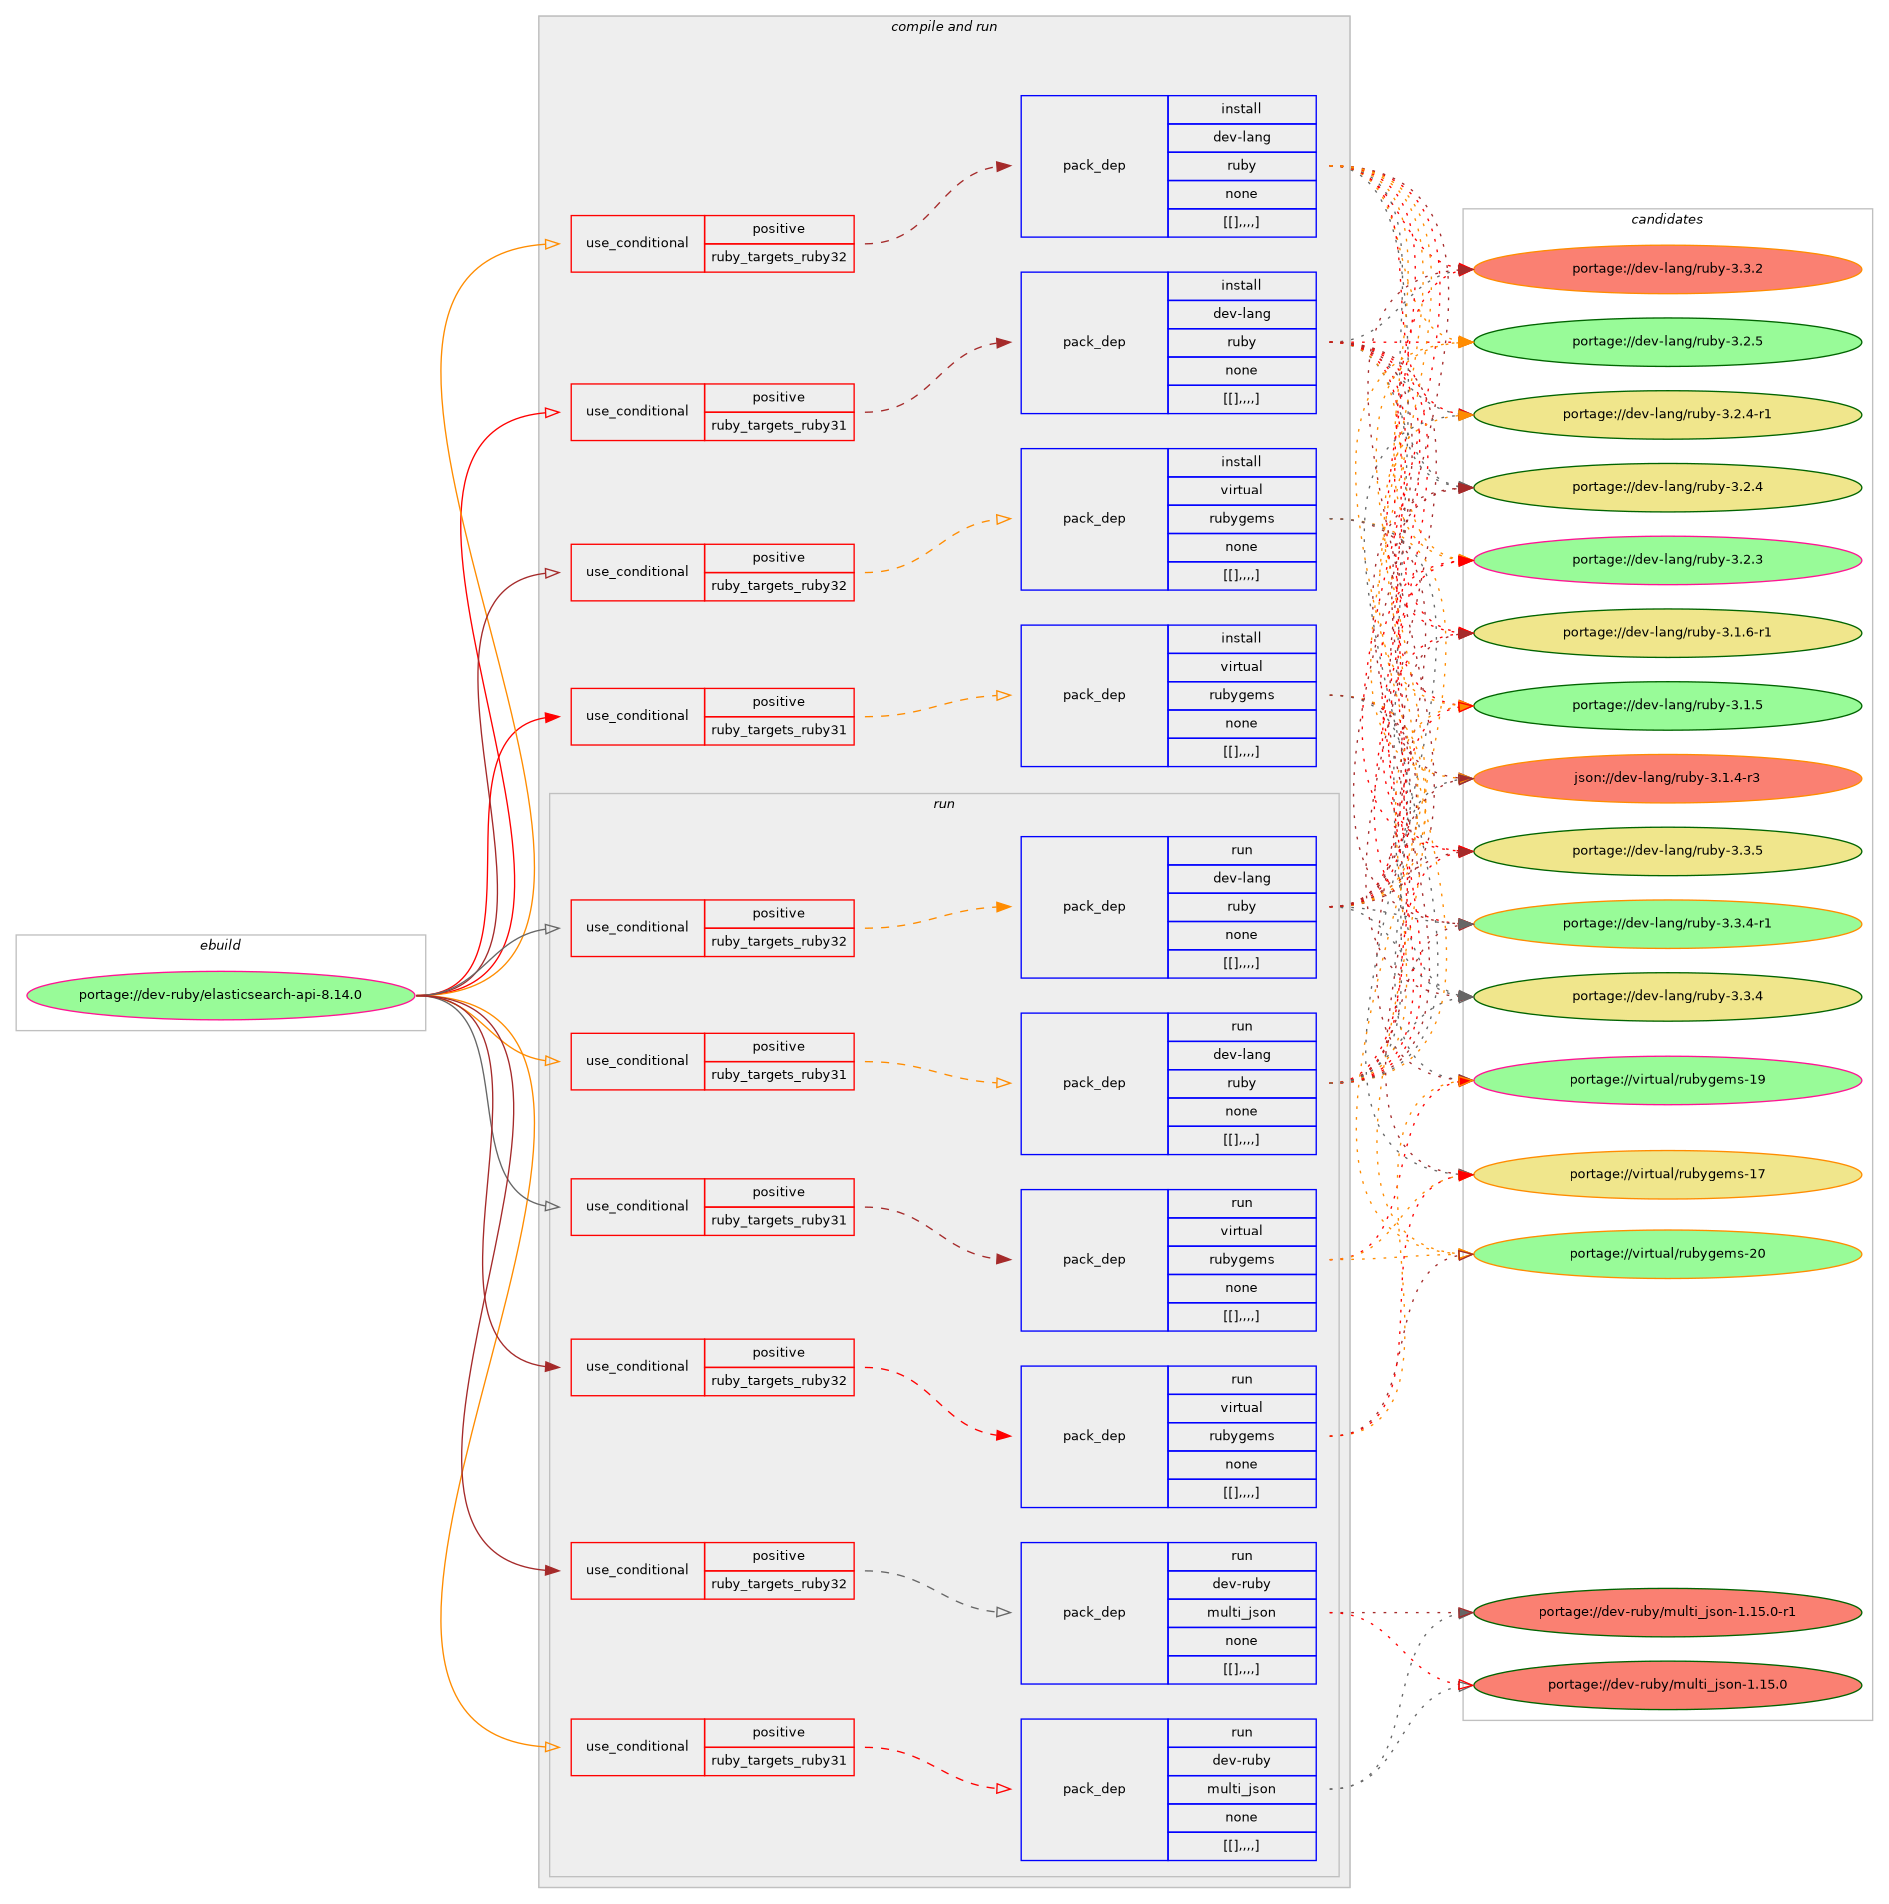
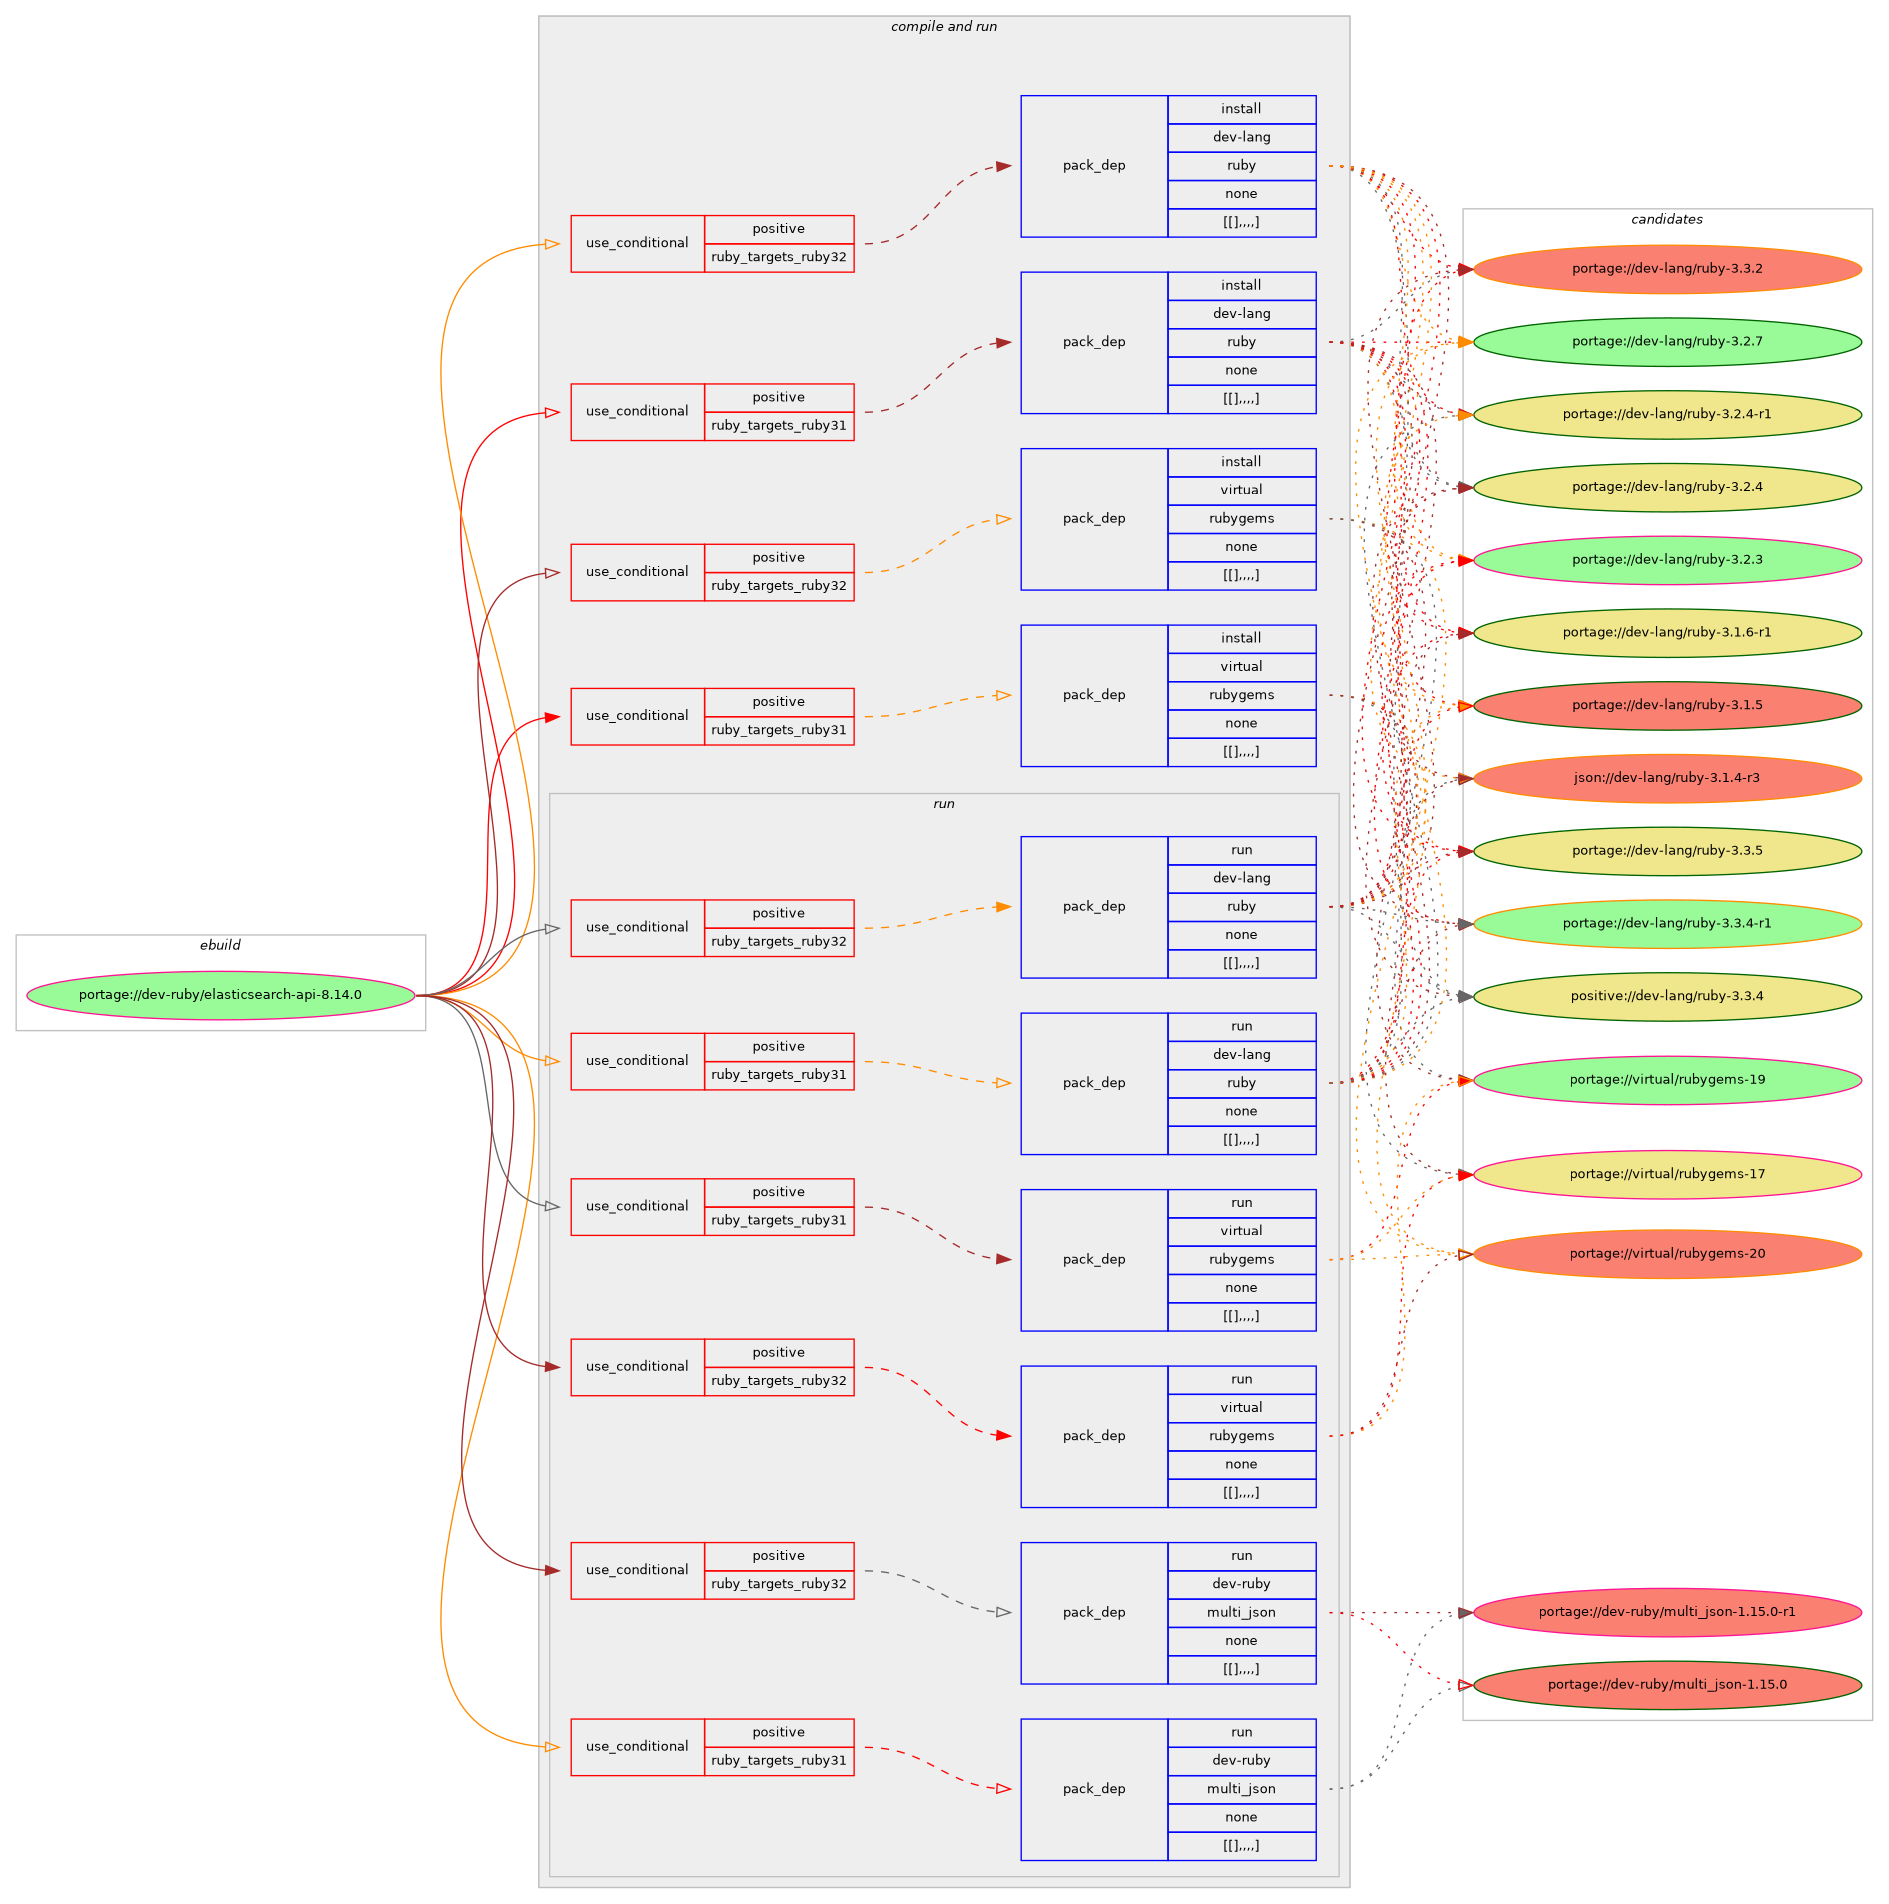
node "portage://dev-lang/ruby-3.2.5": label "portage://dev-lang/ruby-3.2.5" -> "portage://dev-lang/ruby-3.2.7"
node "portage://dev-lang/ruby-3.1.5": fillcolor palegreen -> salmon
node "portage://dev-lang/ruby-3.3.4": label "portage://dev-lang/ruby-3.3.4" -> "positive://dev-lang/ruby-3.3.4"
node "portage://virtual/rubygems-17": color darkorange -> deeppink
node "portage://virtual/rubygems-20": fillcolor palegreen -> salmon
node "portage://dev-ruby/multi_json-1.15.0-r1": color darkgreen -> deeppink
